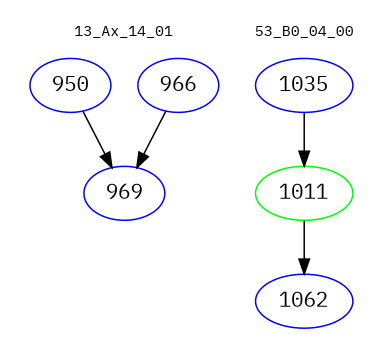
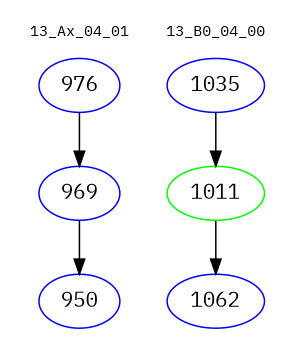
cluster "13_Ax_14_01": label "13_Ax_14_01" -> "13_Ax_04_01"
cluster "53_B0_04_00": label "53_B0_04_00" -> "13_B0_04_00"
node "966": label "966" -> "976"
edge "950" -> "969": reversed
